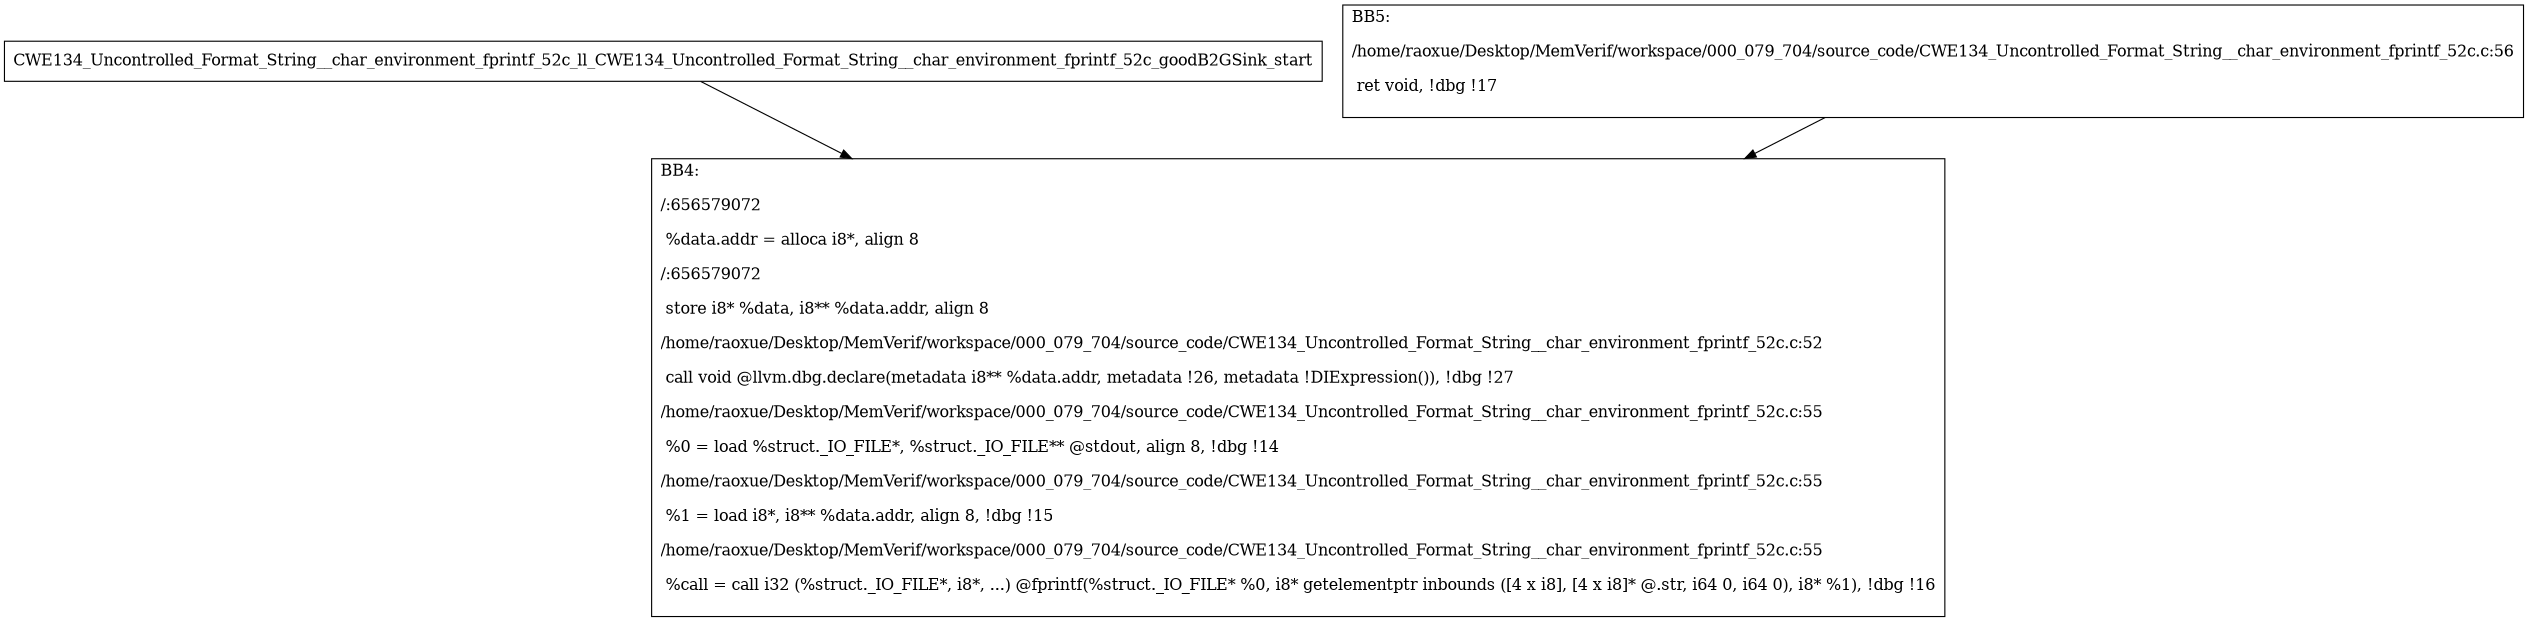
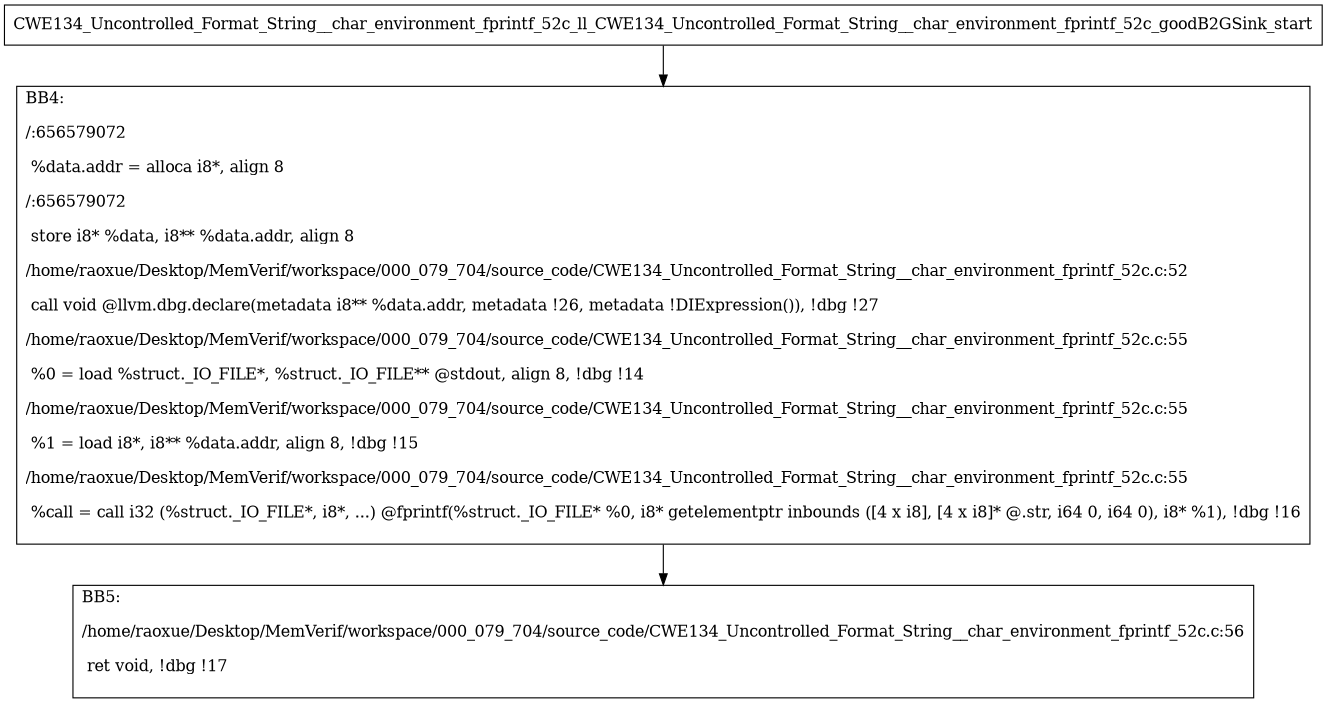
edge "BB5:" -> "BB4:": reversed
